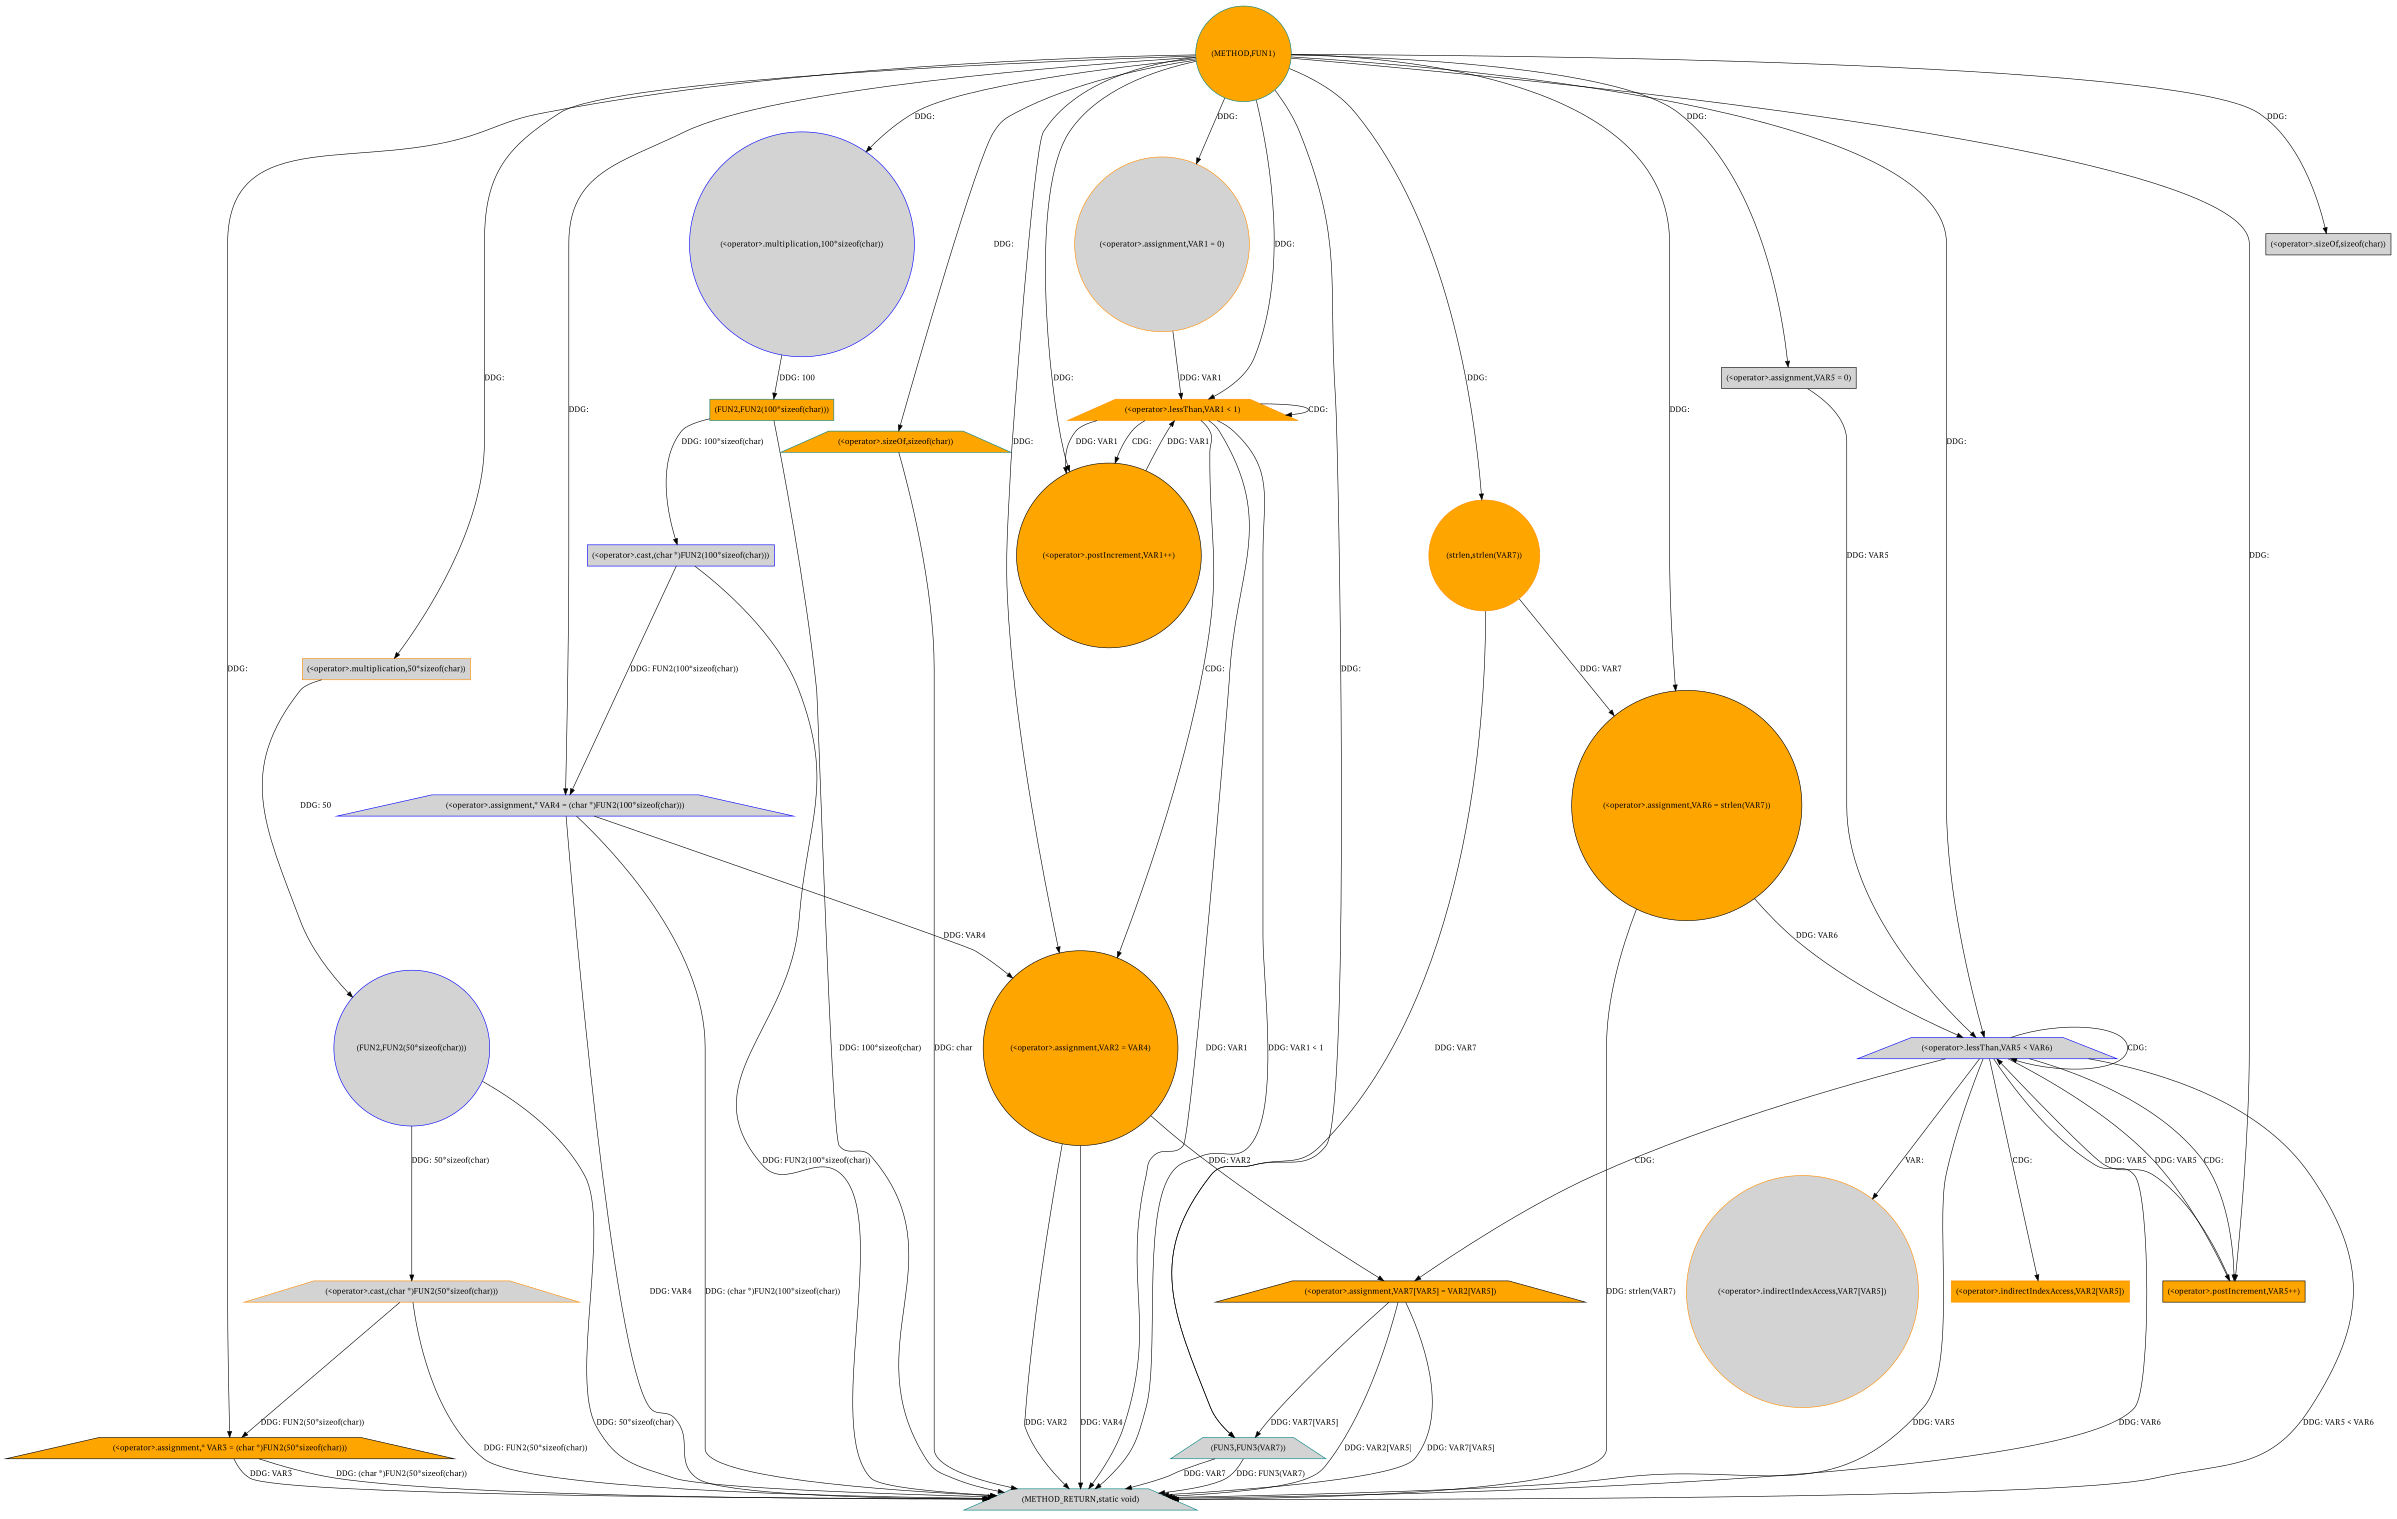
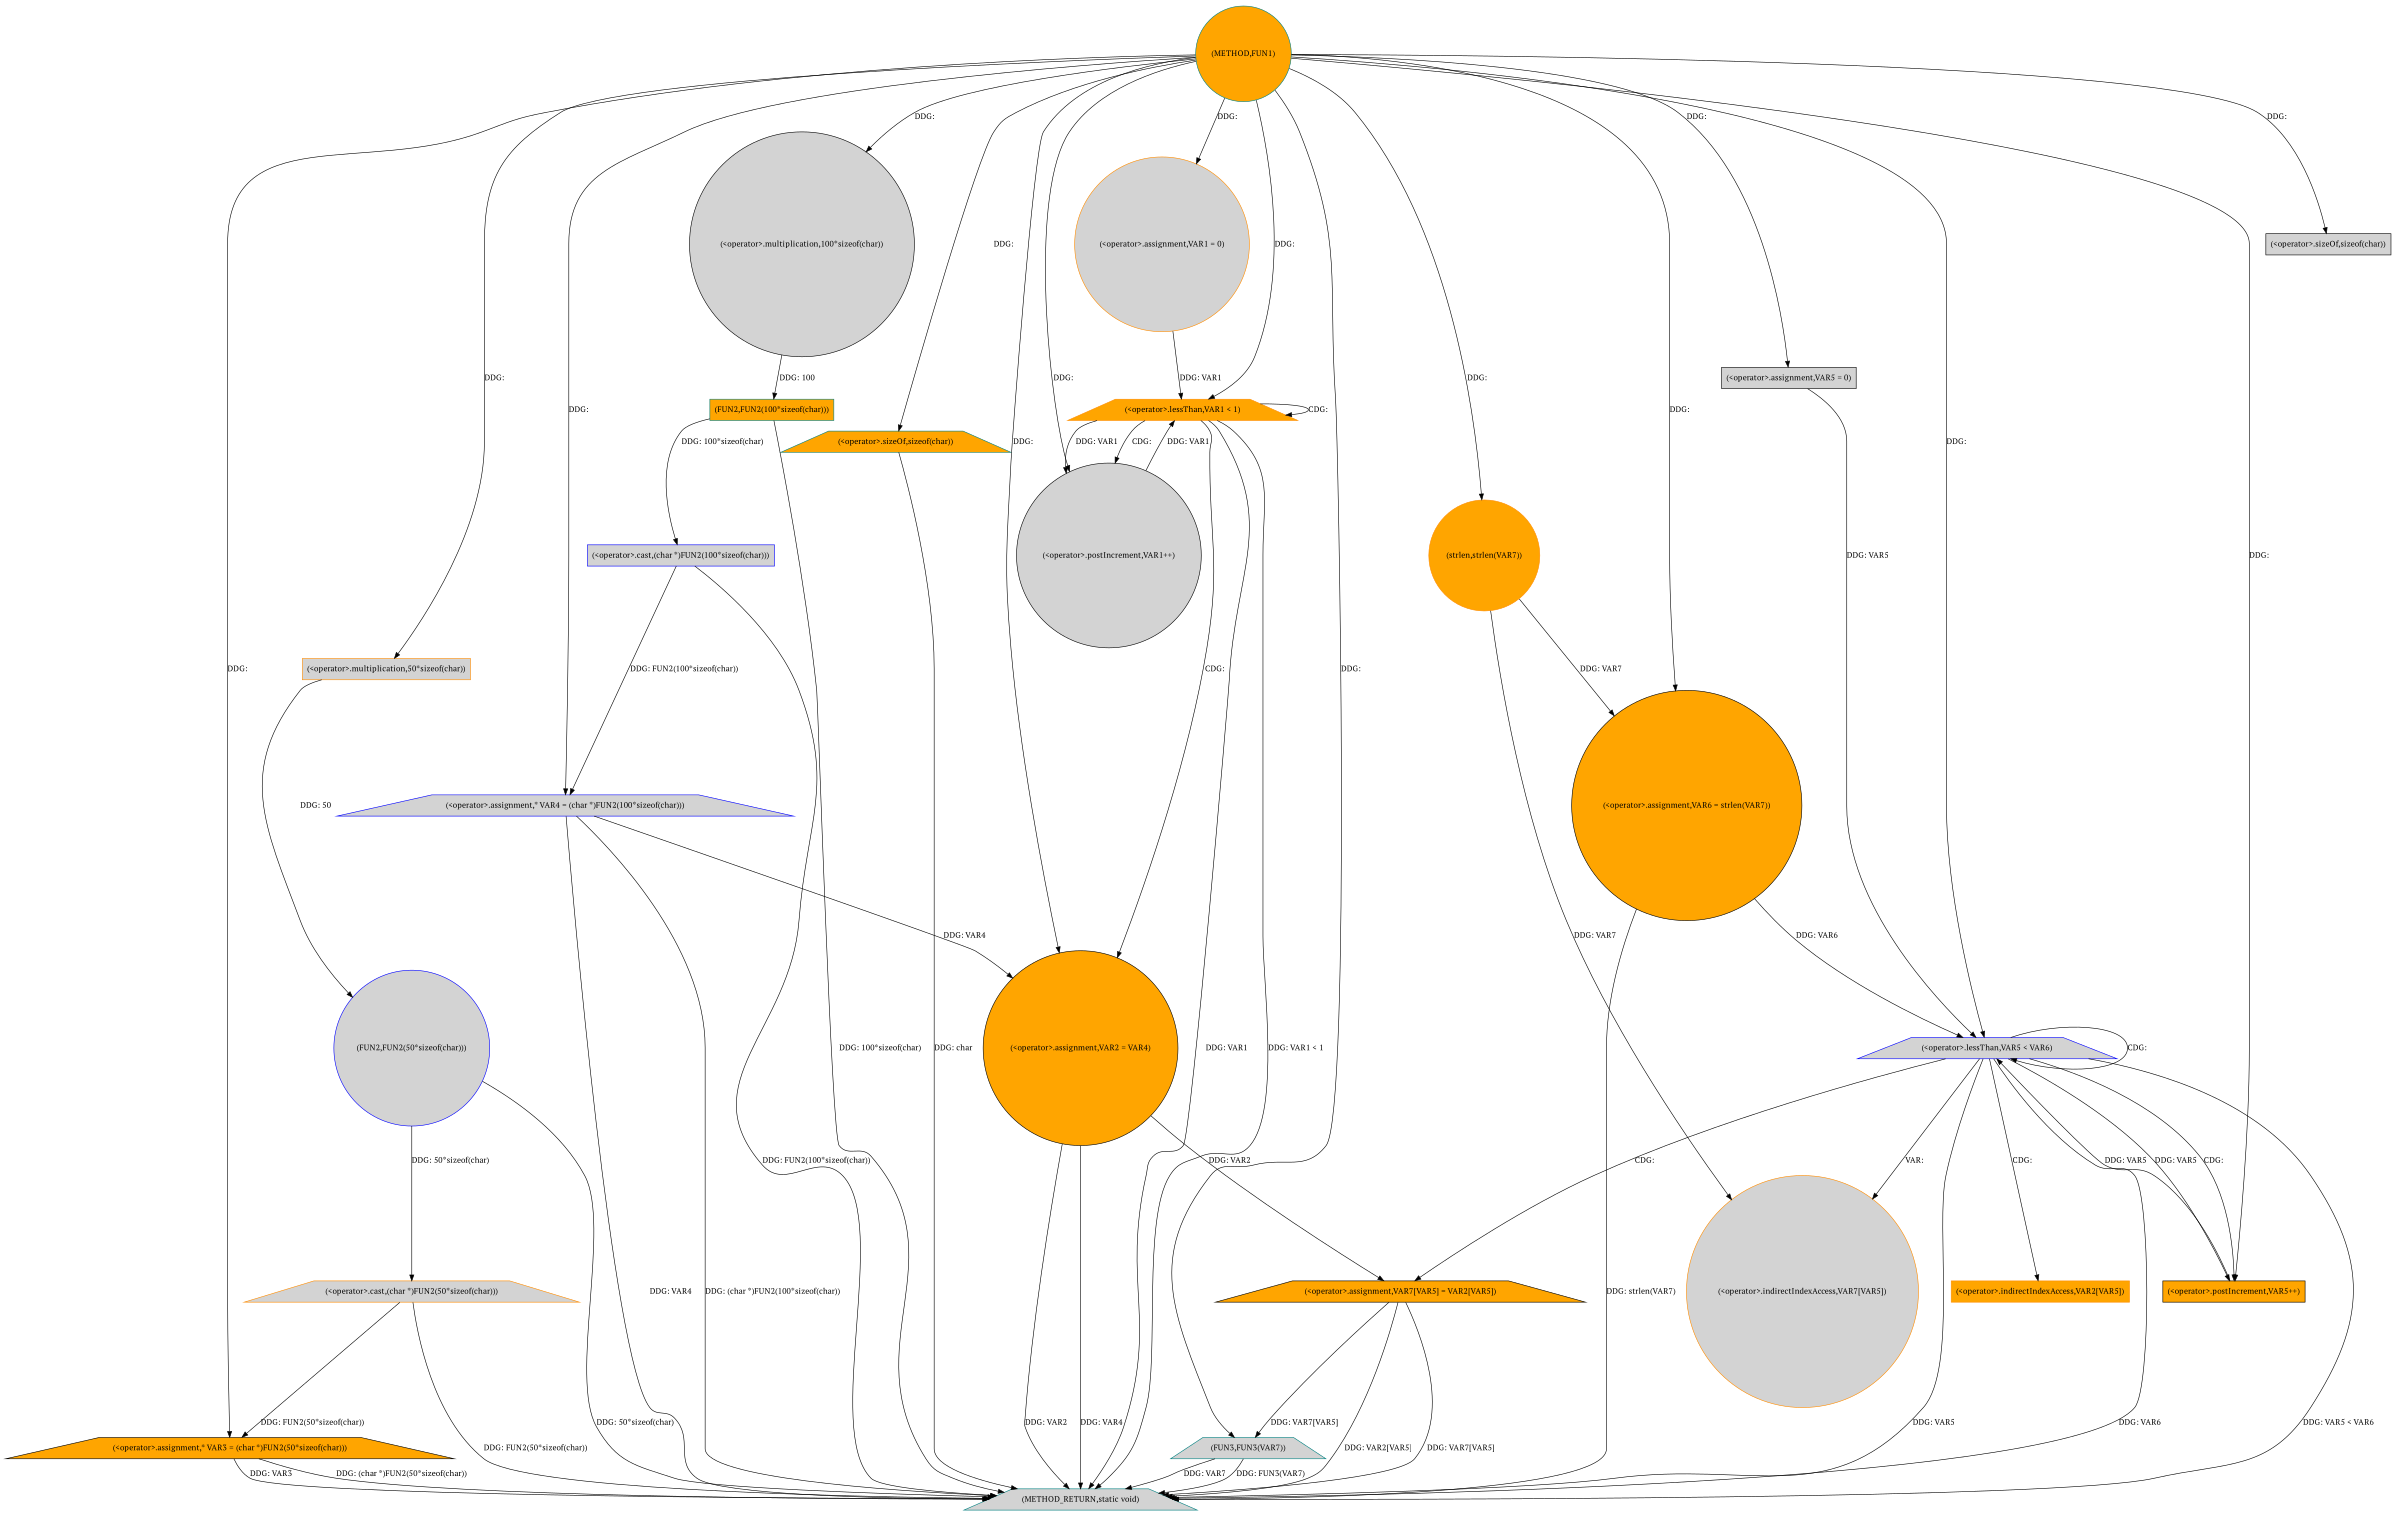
node "(<operator>.multiplication,100*sizeof(char))": color blue -> black
node "(<operator>.postIncrement,VAR1++)": fillcolor orange -> lightgrey
edge "(strlen,strlen(VAR7))" -> "(FUN3,FUN3(VAR7))": now "(strlen,strlen(VAR7))" -> "(<operator>.indirectIndexAccess,VAR7[VAR5])"
